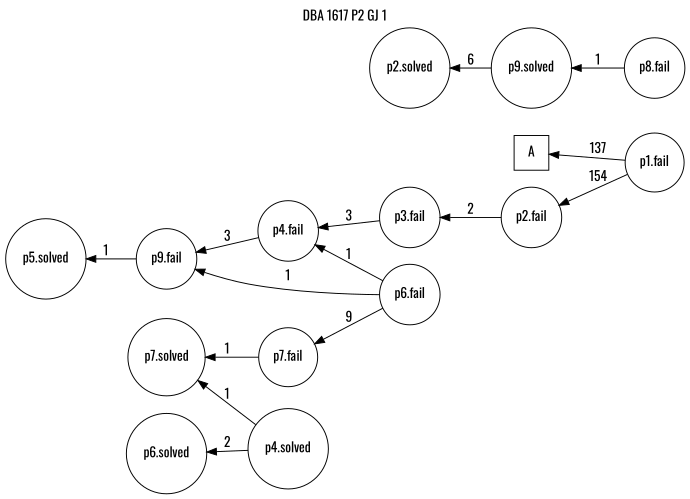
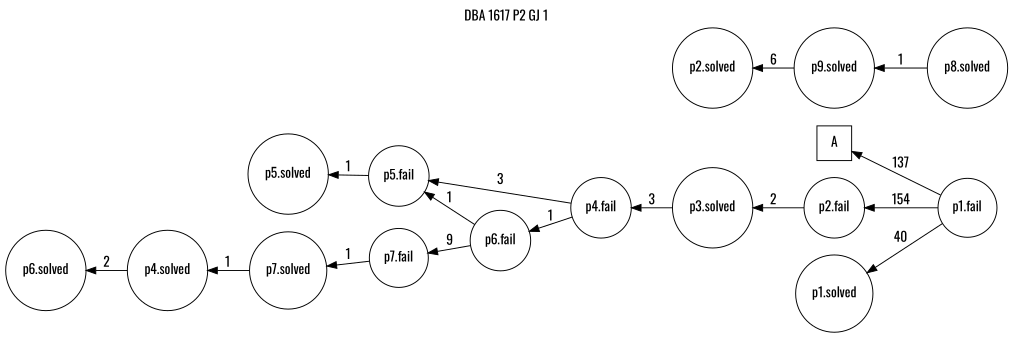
node "p8.fail": label "p8.fail" -> "p8.solved"
node "p3.fail": label "p3.fail" -> "p3.solved"
node "p9.fail": label "p9.fail" -> "p5.fail"
edge "p6.fail" -> "p4.fail": reversed
node "p1.solved": added
edge "p4.solved" -> "p7.solved": reversed
